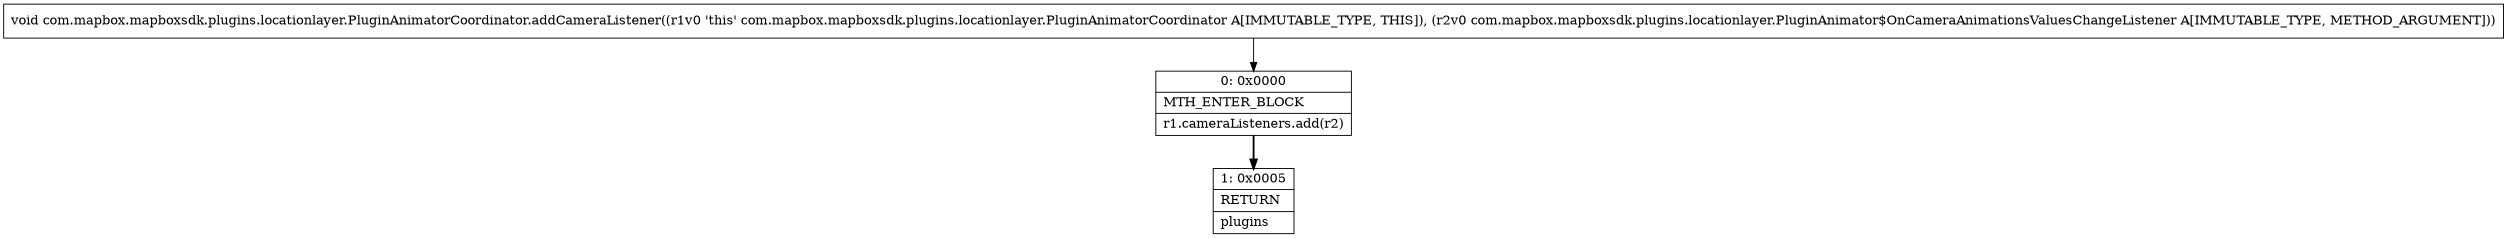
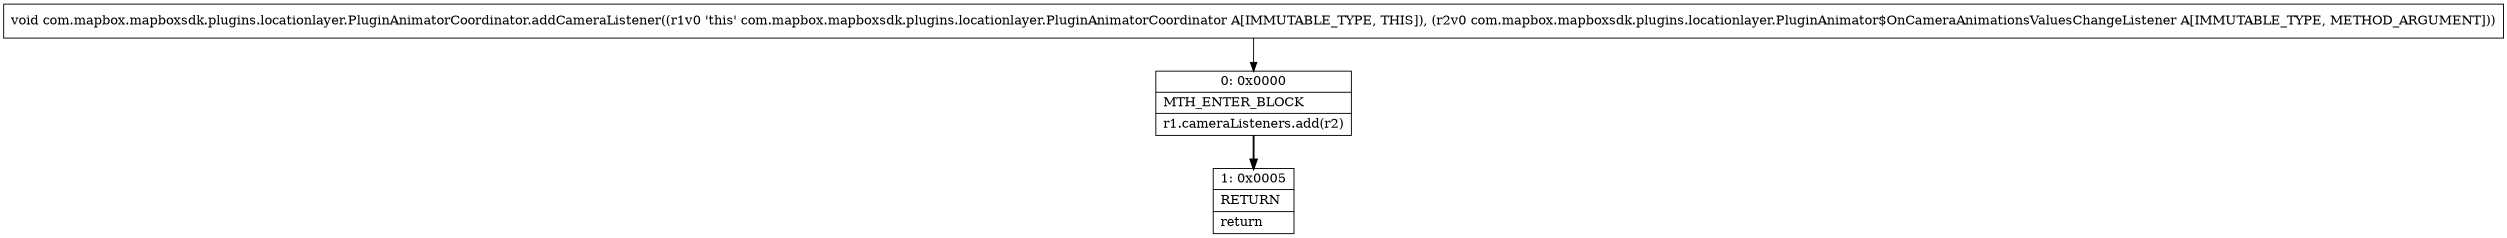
node "1: 0x0005": text "plugins" -> "return"
